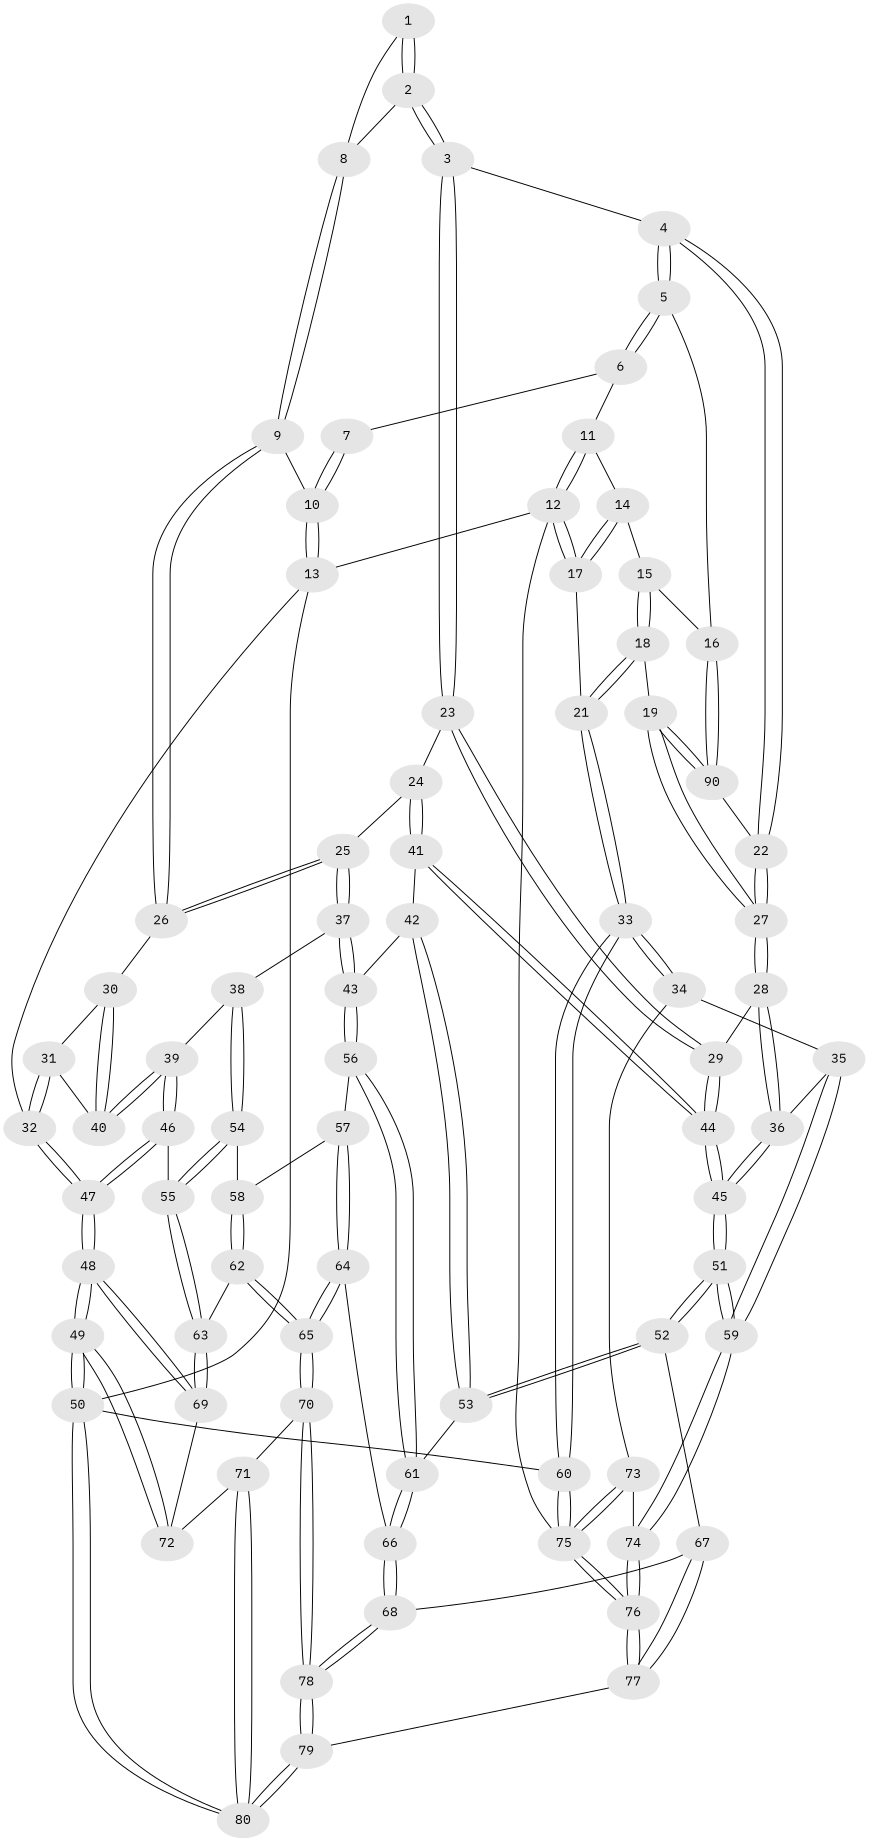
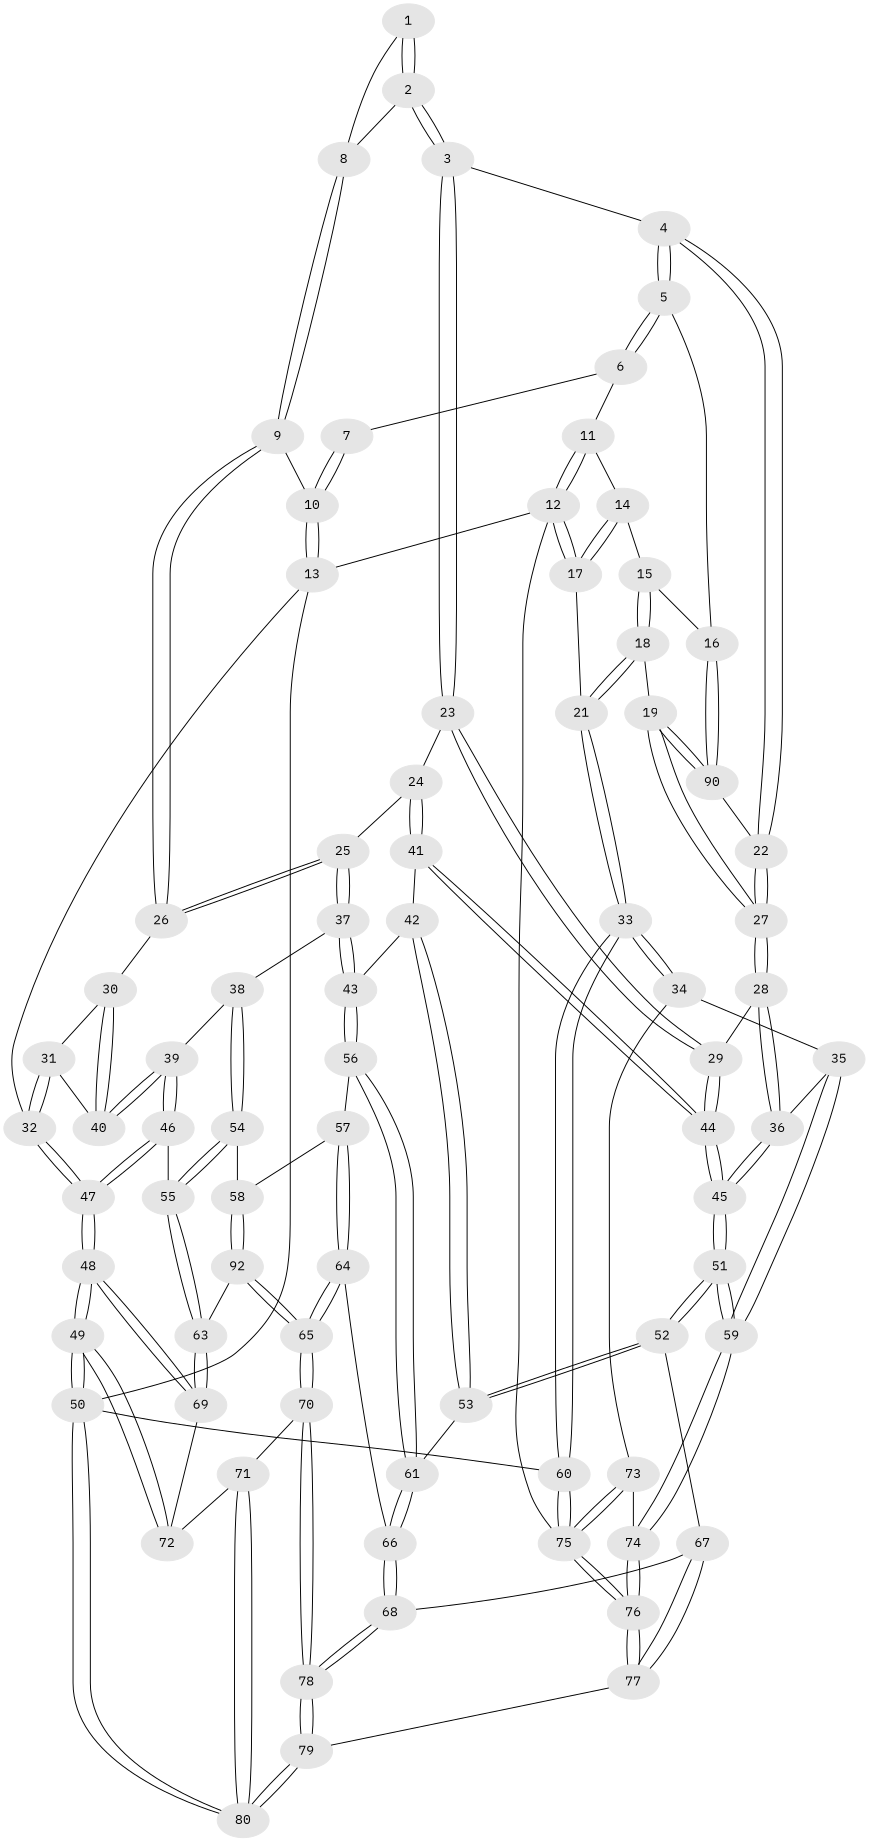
node "62": label "62" -> "92"
